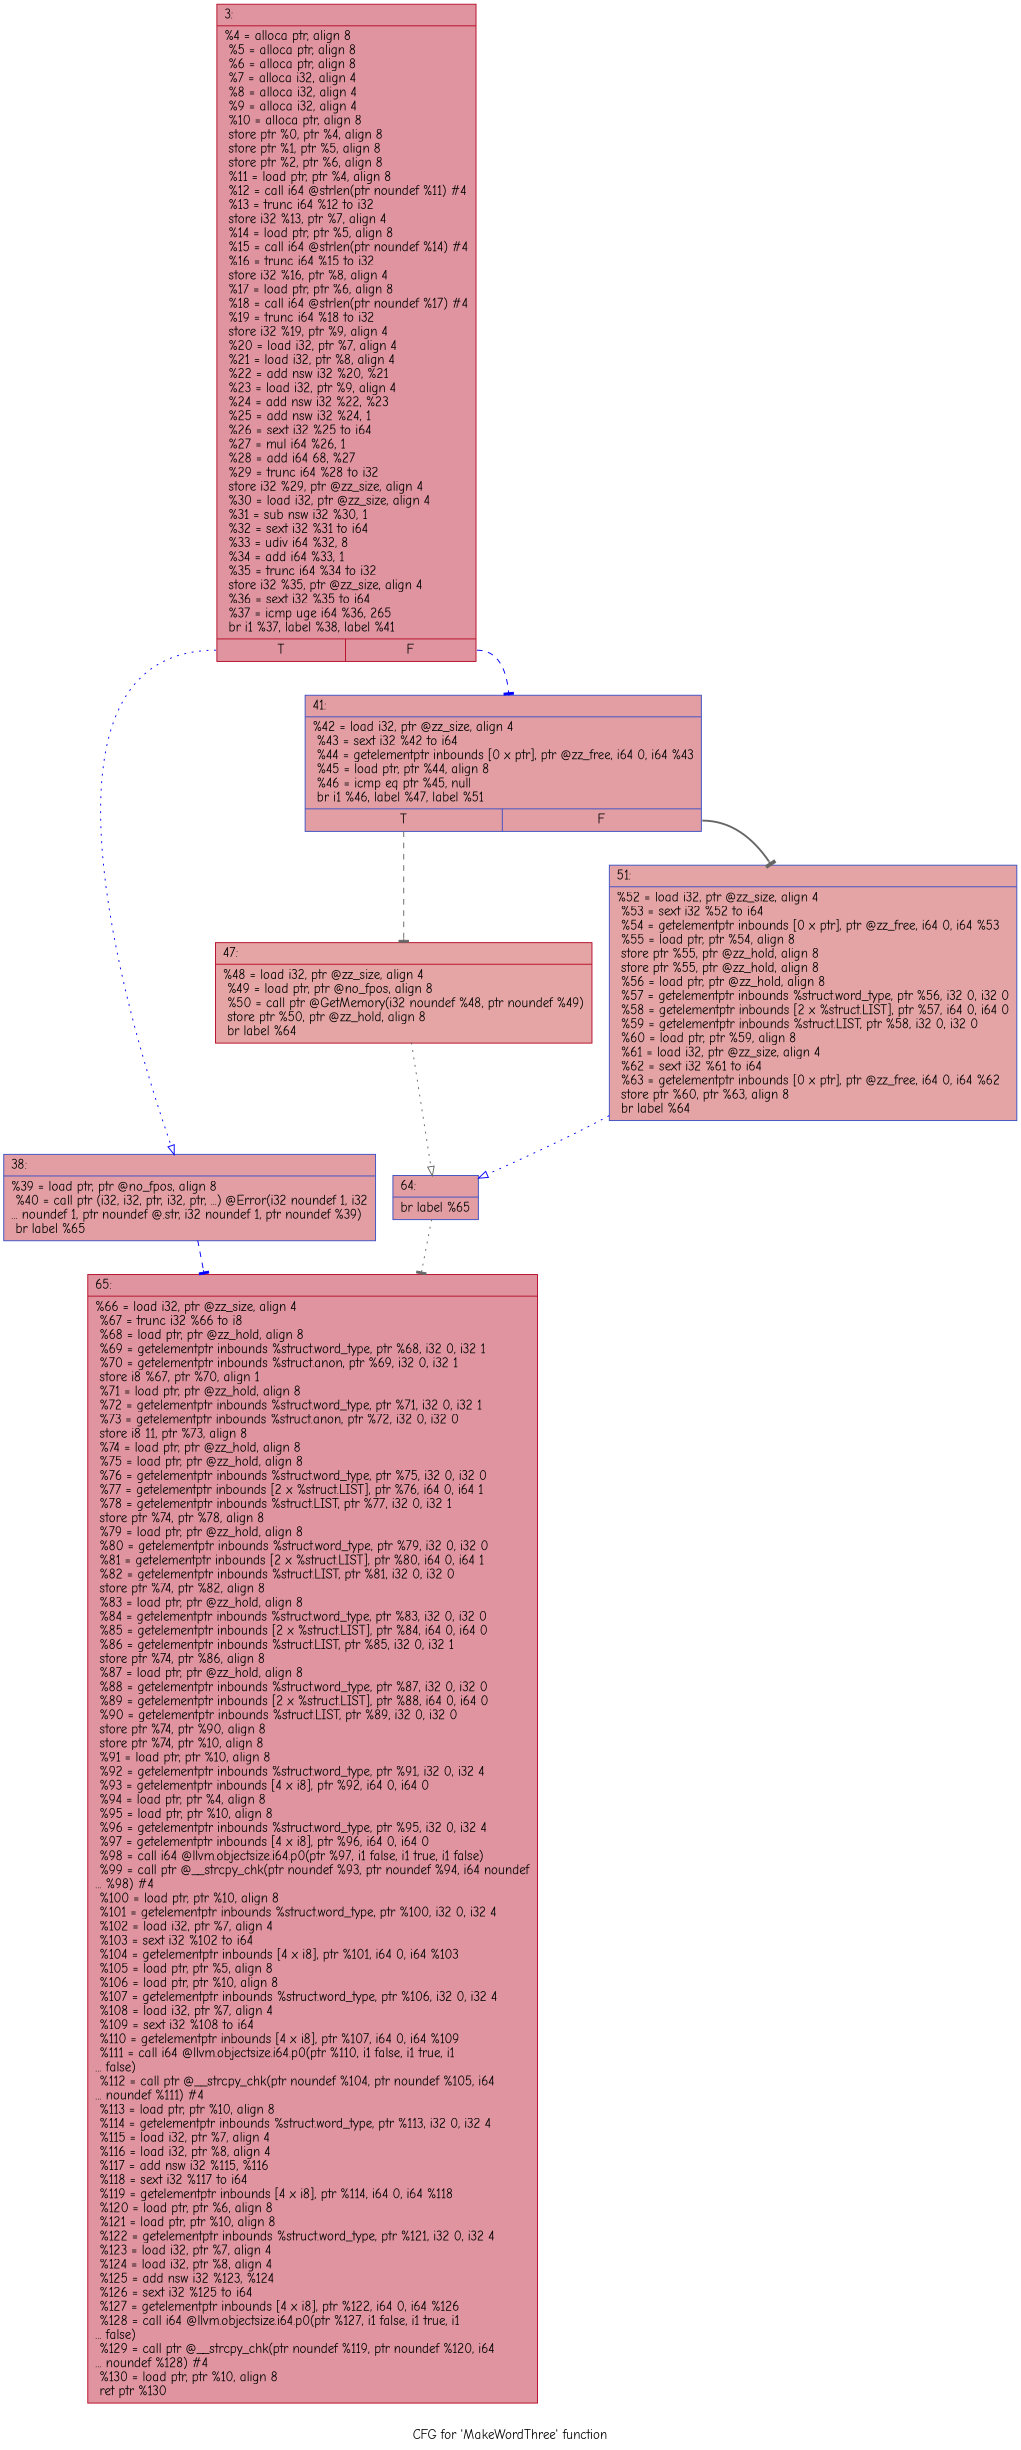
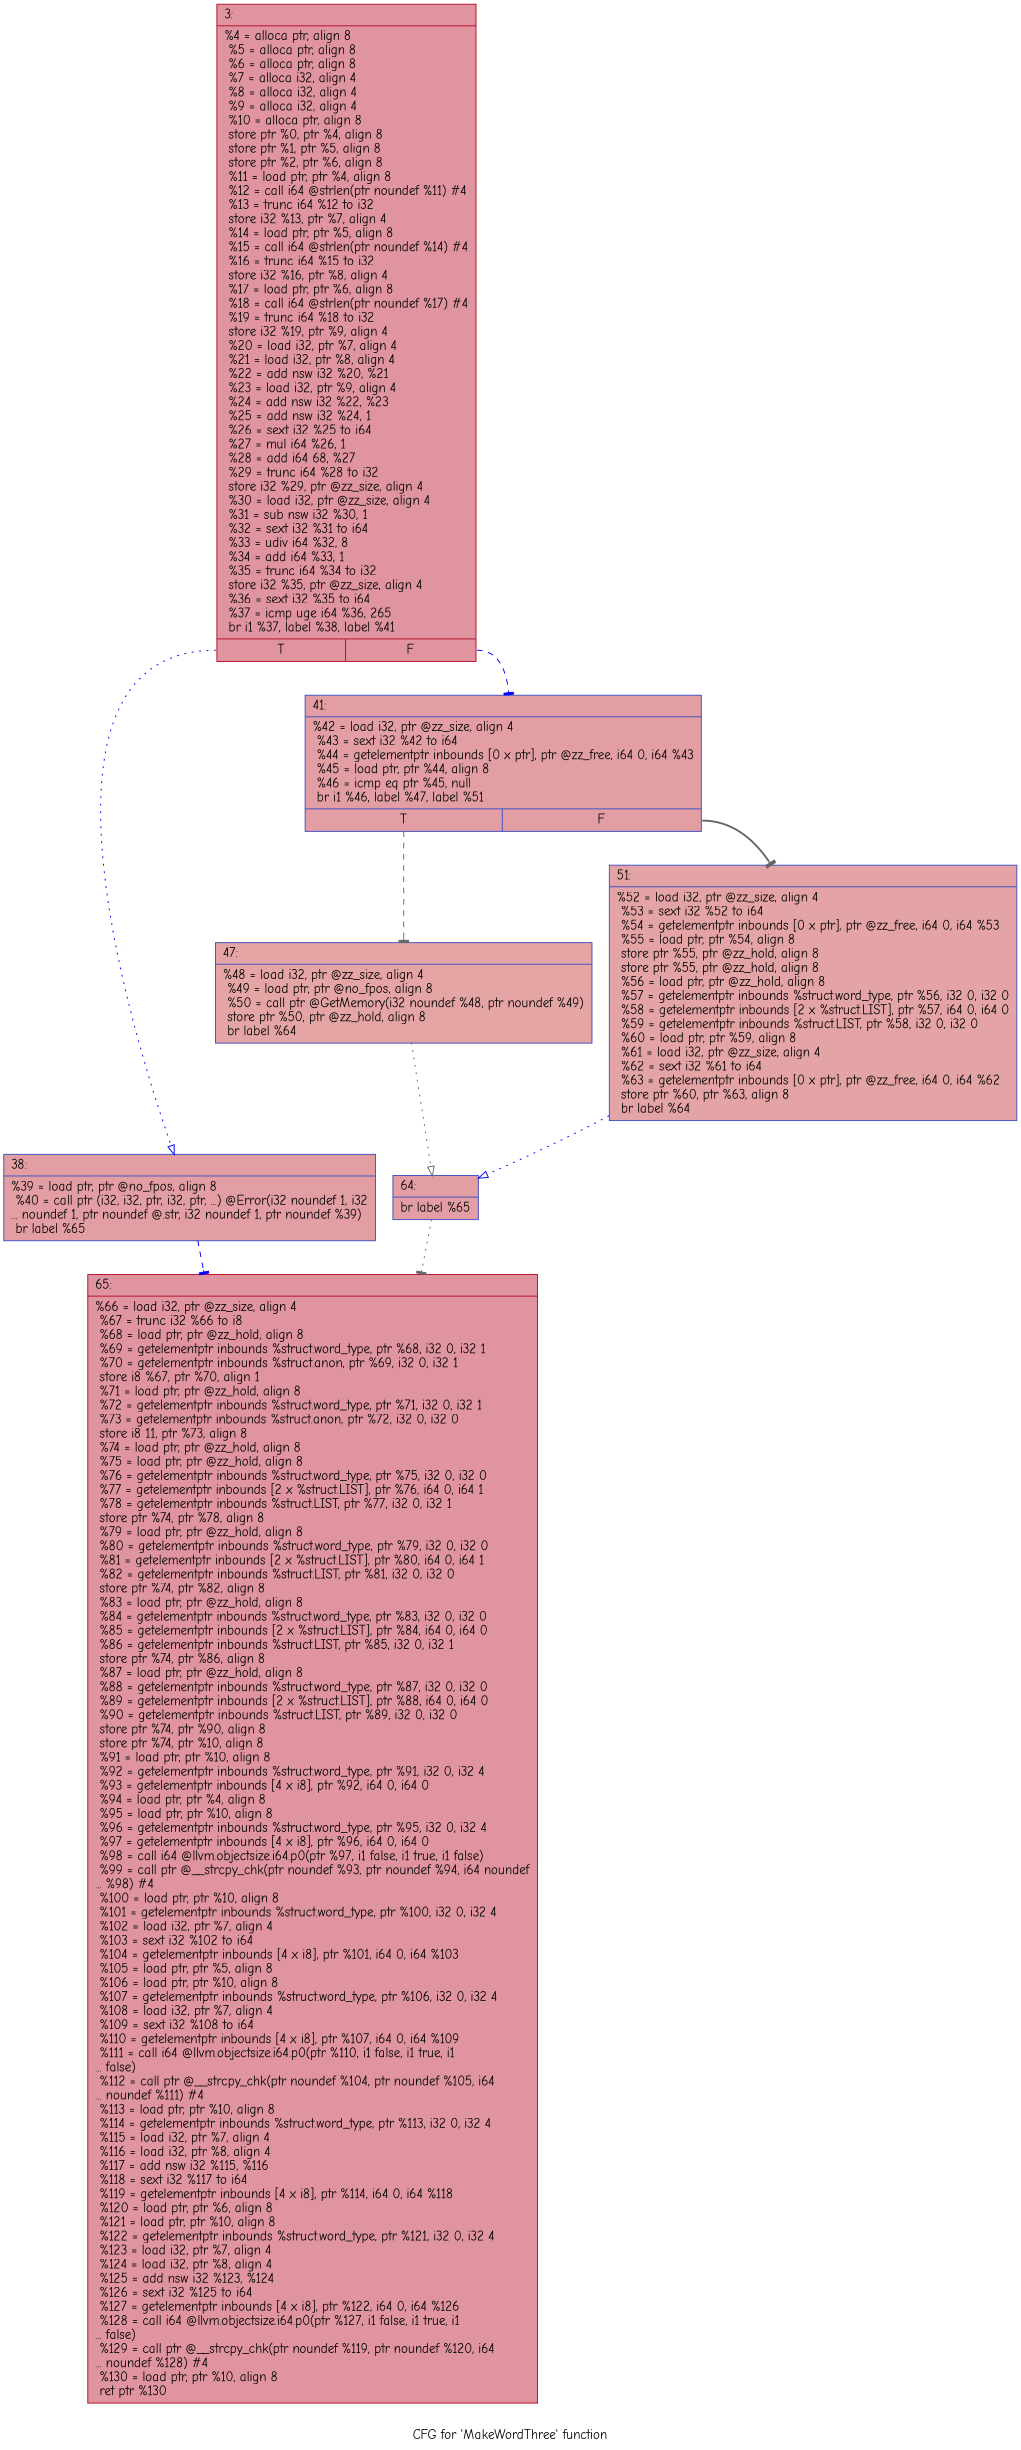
node "47:": color #b70d28ff -> #3d50c3ff
